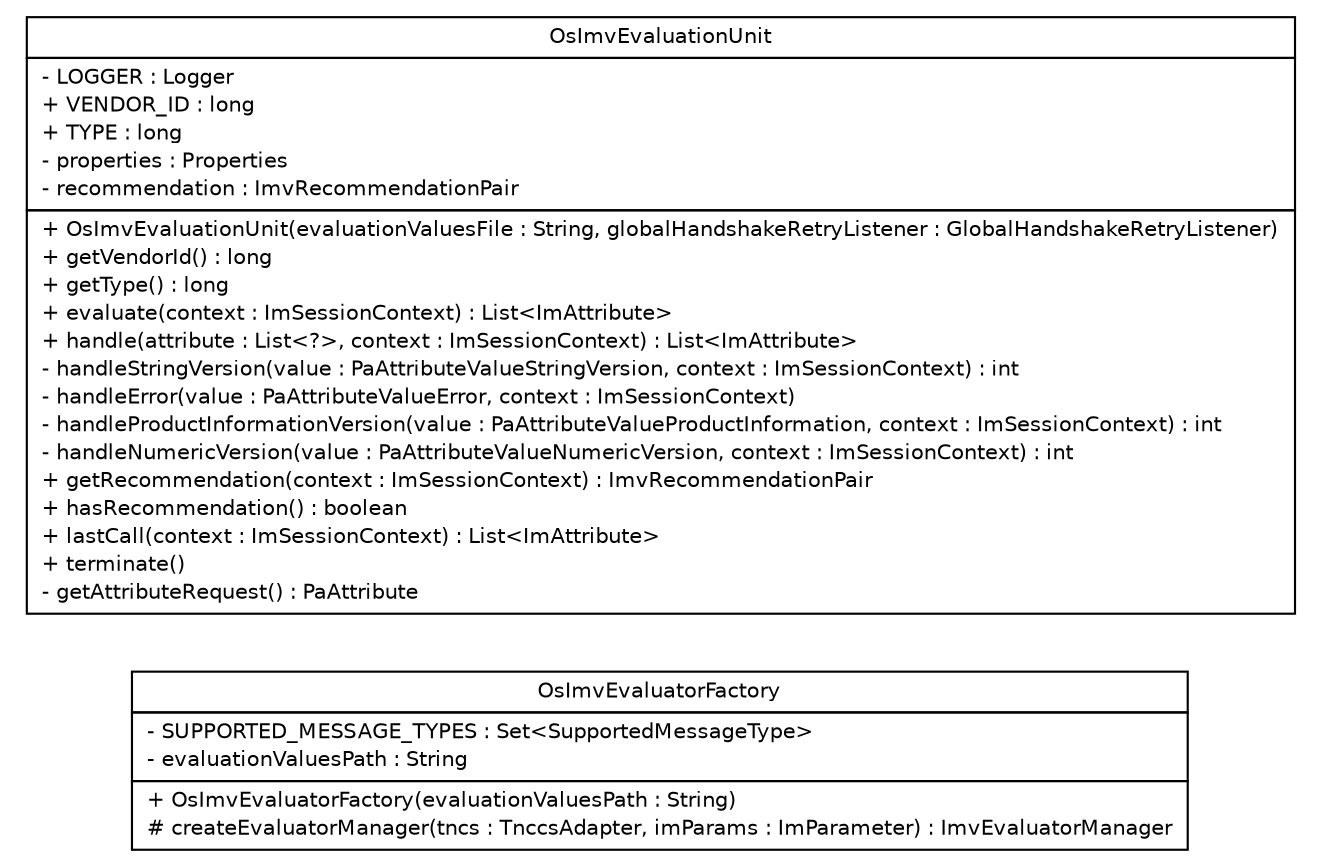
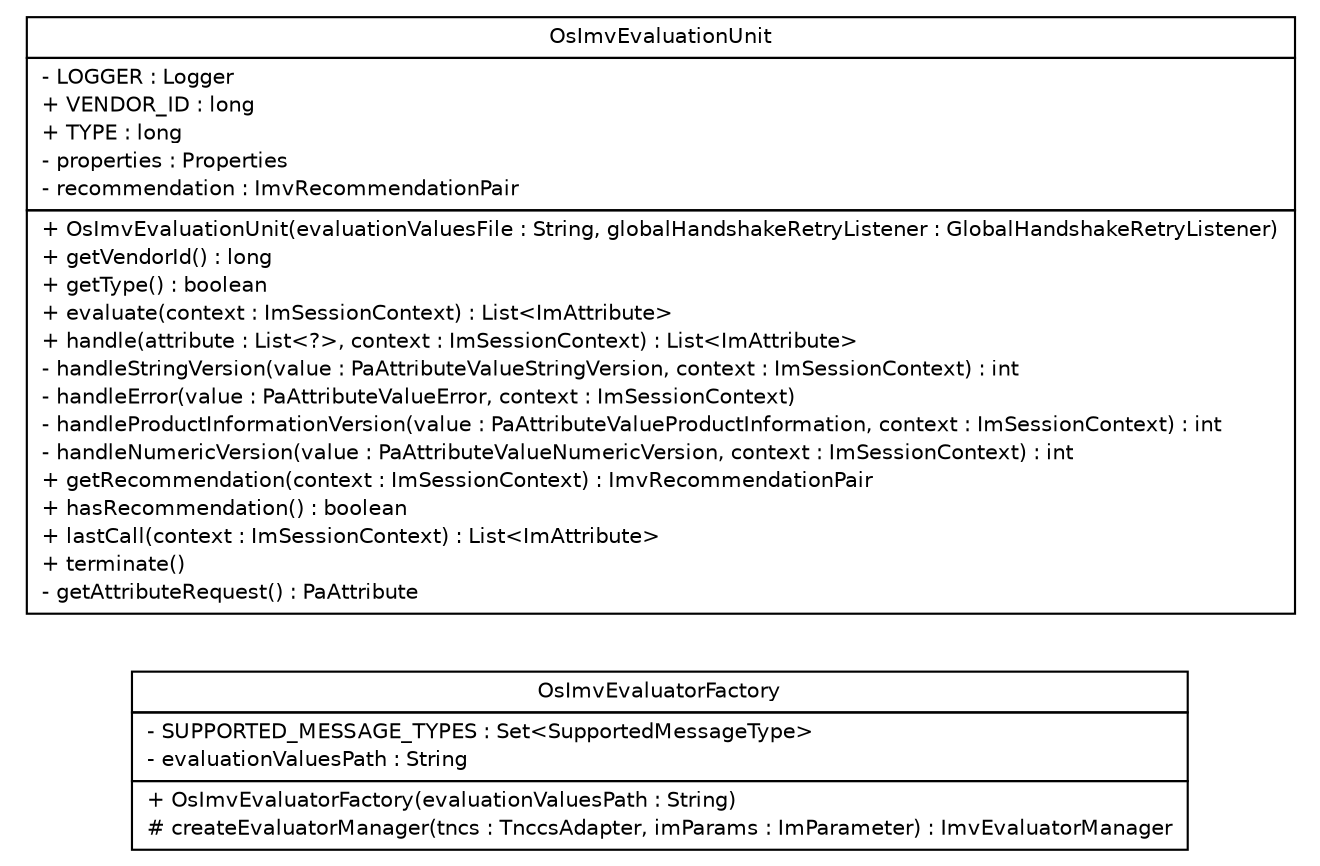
node "OsImvEvaluationUnit": text "+ getType() : long" -> "+ getType() : boolean"
